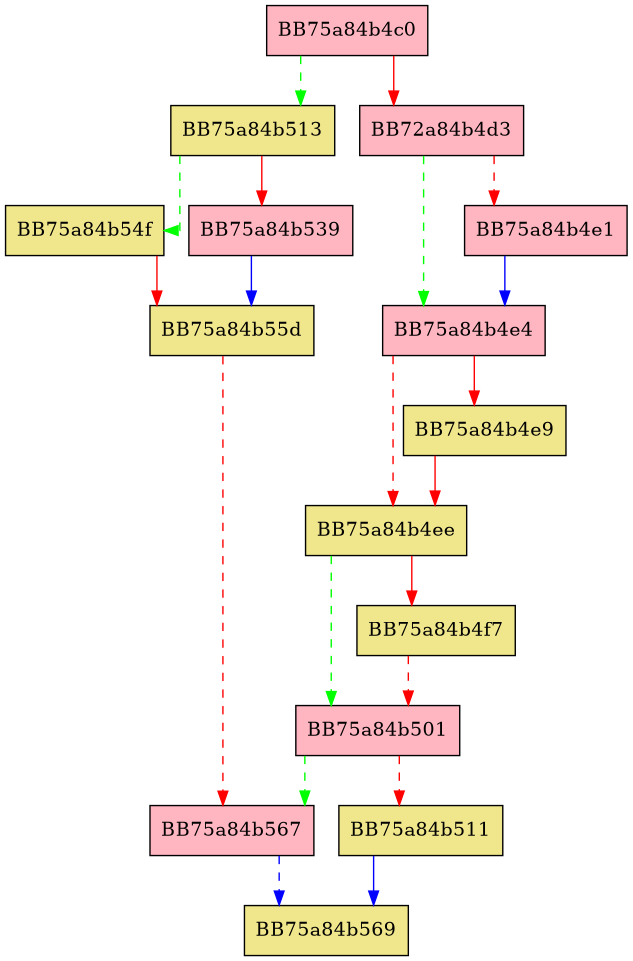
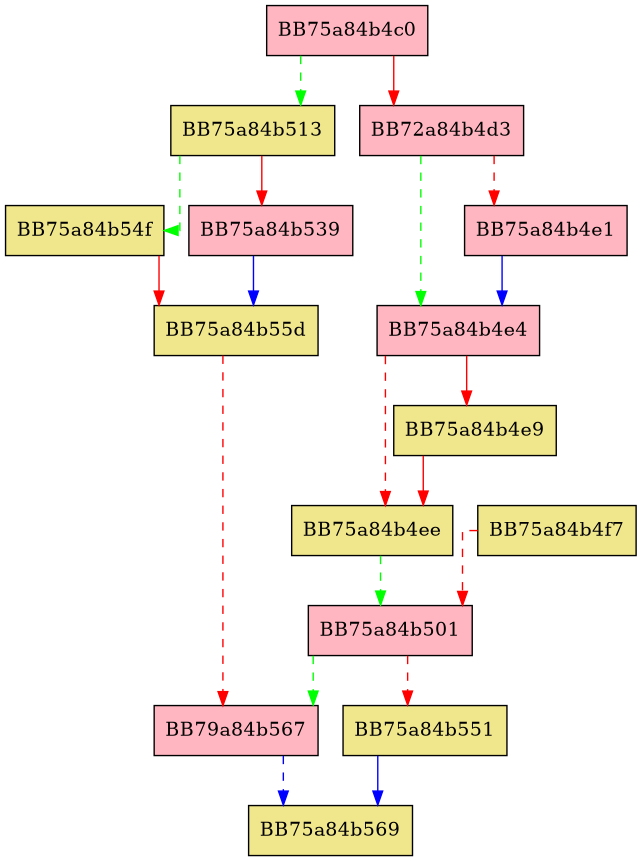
edge "BB75a84b4ee" -> "BB75a84b4f7": removed
node "BB75a84b567": label "BB75a84b567" -> "BB79a84b567"
node "BB75a84b511": label "BB75a84b511" -> "BB75a84b551"
